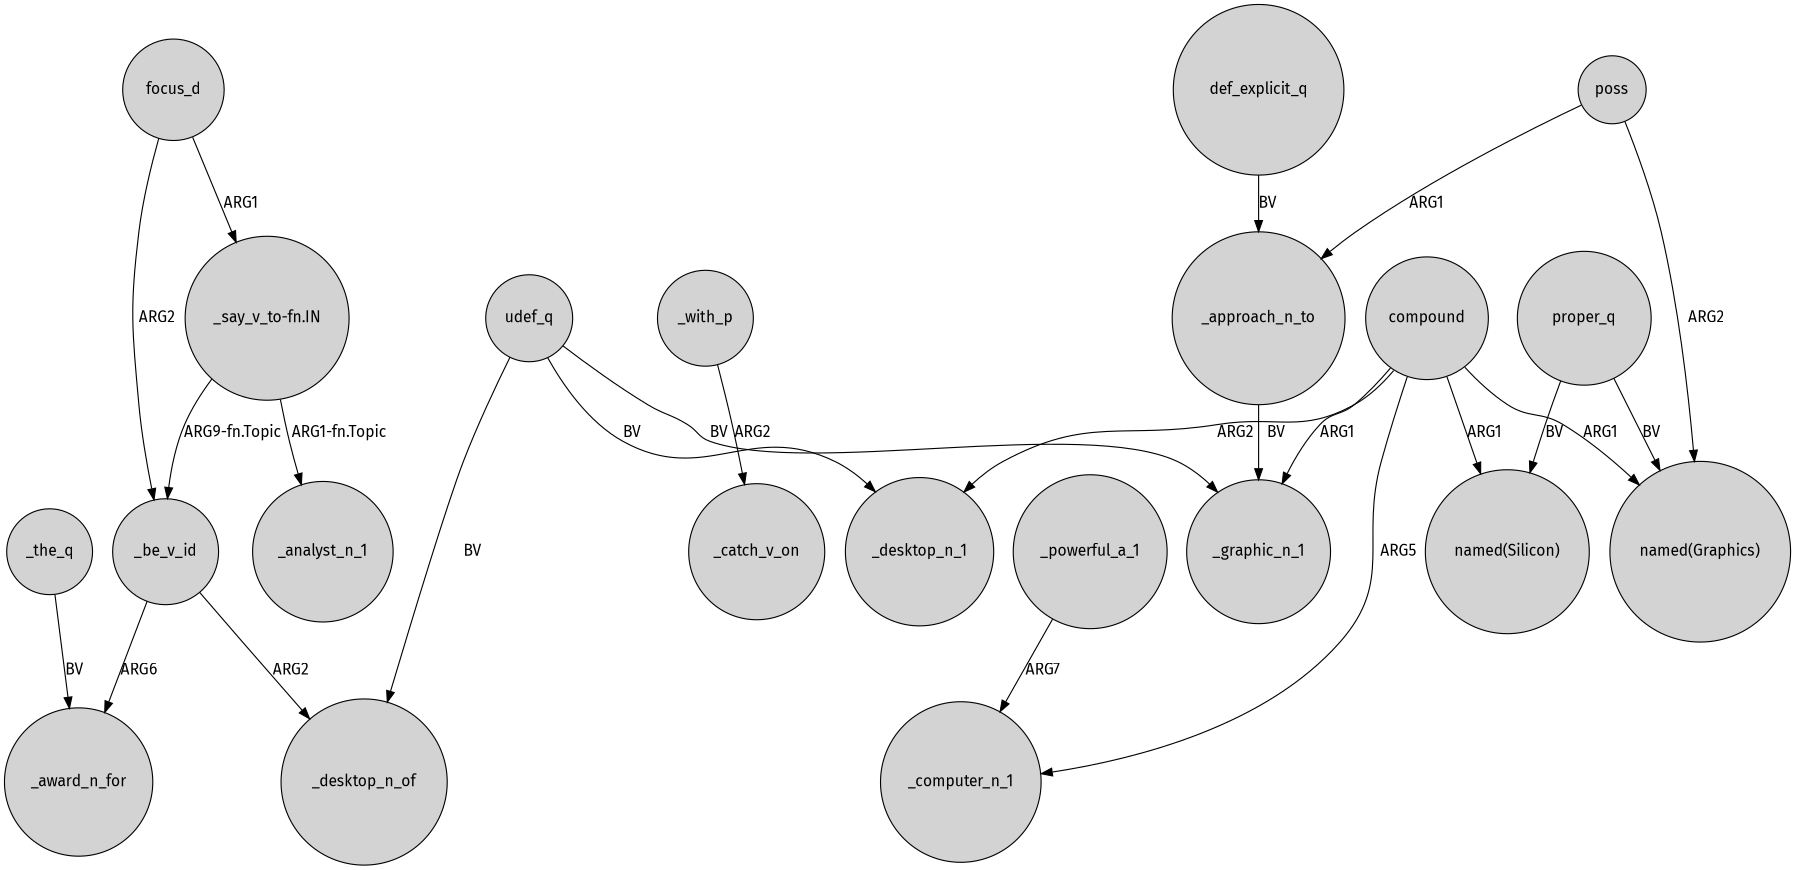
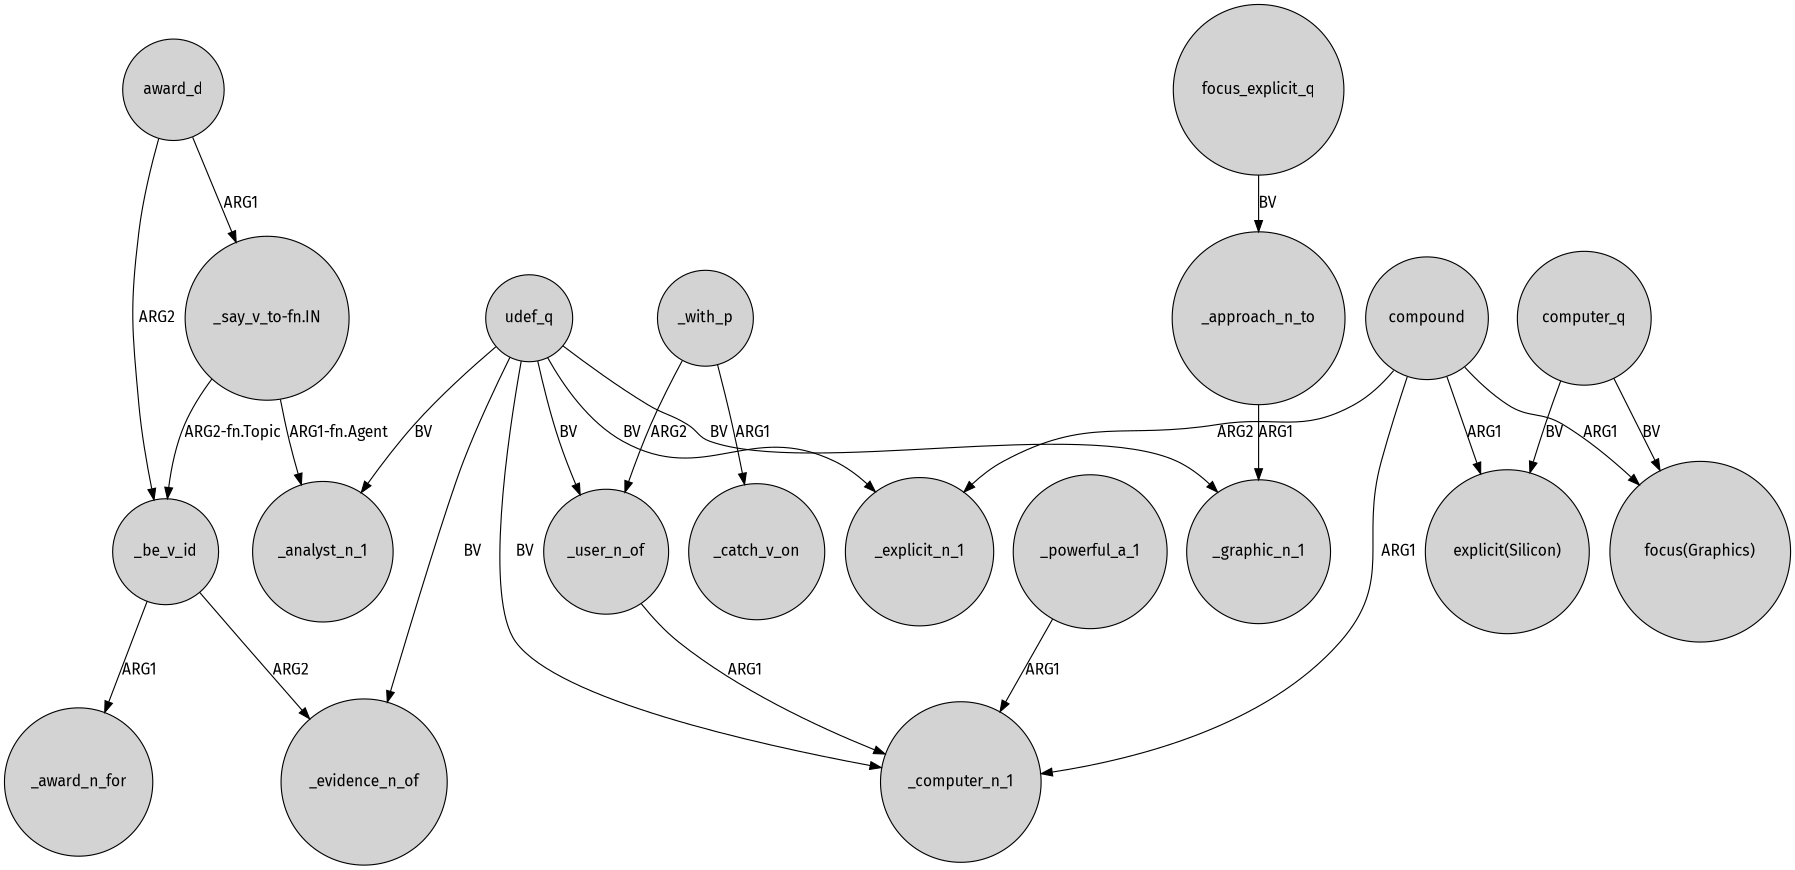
node "focus_d": label "focus_d" -> "award_d"
node "def_explicit_q": label "def_explicit_q" -> "focus_explicit_q"
node "poss": removed
node "proper_q": label "proper_q" -> "computer_q"
edge "udef_q" -> "_analyst_n_1": added, label "BV"
edge "compound" -> "_graphic_n_1": removed, label "ARG1"
edge "_say_v_to-fn.IN" -> "_be_v_id": label "ARG9-fn.Topic" -> "ARG2-fn.Topic"
edge "_say_v_to-fn.IN" -> "_analyst_n_1": label "ARG1-fn.Topic" -> "ARG1-fn.Agent"
edge "_with_p" -> "_catch_v_on": label "ARG2" -> "ARG1"
edge "_approach_n_to" -> "_graphic_n_1": label "BV" -> "ARG1"
node "_the_q": removed
node "_user_n_of": added
node "_desktop_n_1": label "_desktop_n_1" -> "_explicit_n_1"
edge "compound" -> "_computer_n_1": label "ARG5" -> "ARG1"
node "named(Silicon)": label "named(Silicon)" -> "explicit(Silicon)"
node "named(Graphics)": label "named(Graphics)" -> "focus(Graphics)"
edge "_be_v_id" -> "_award_n_for": label "ARG6" -> "ARG1"
edge "_powerful_a_1" -> "_computer_n_1": label "ARG7" -> "ARG1"
edge "udef_q" -> "_computer_n_1": added, label "BV"
node "_desktop_n_of": label "_desktop_n_of" -> "_evidence_n_of"
